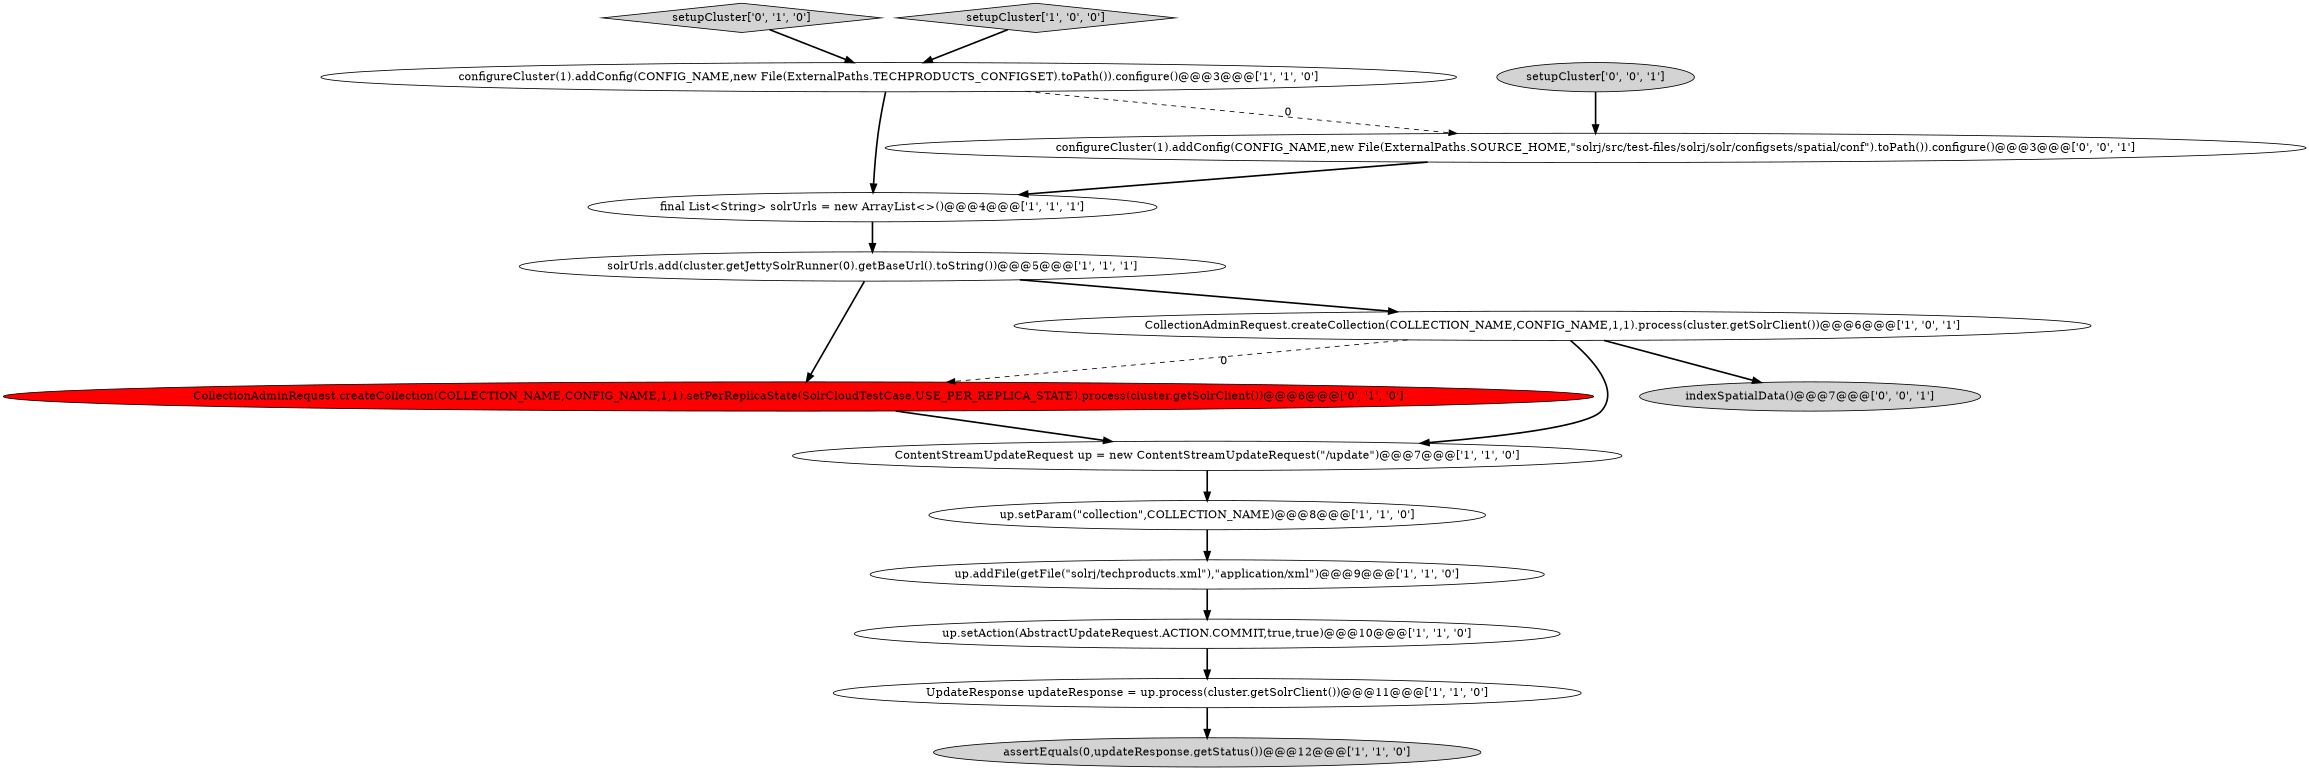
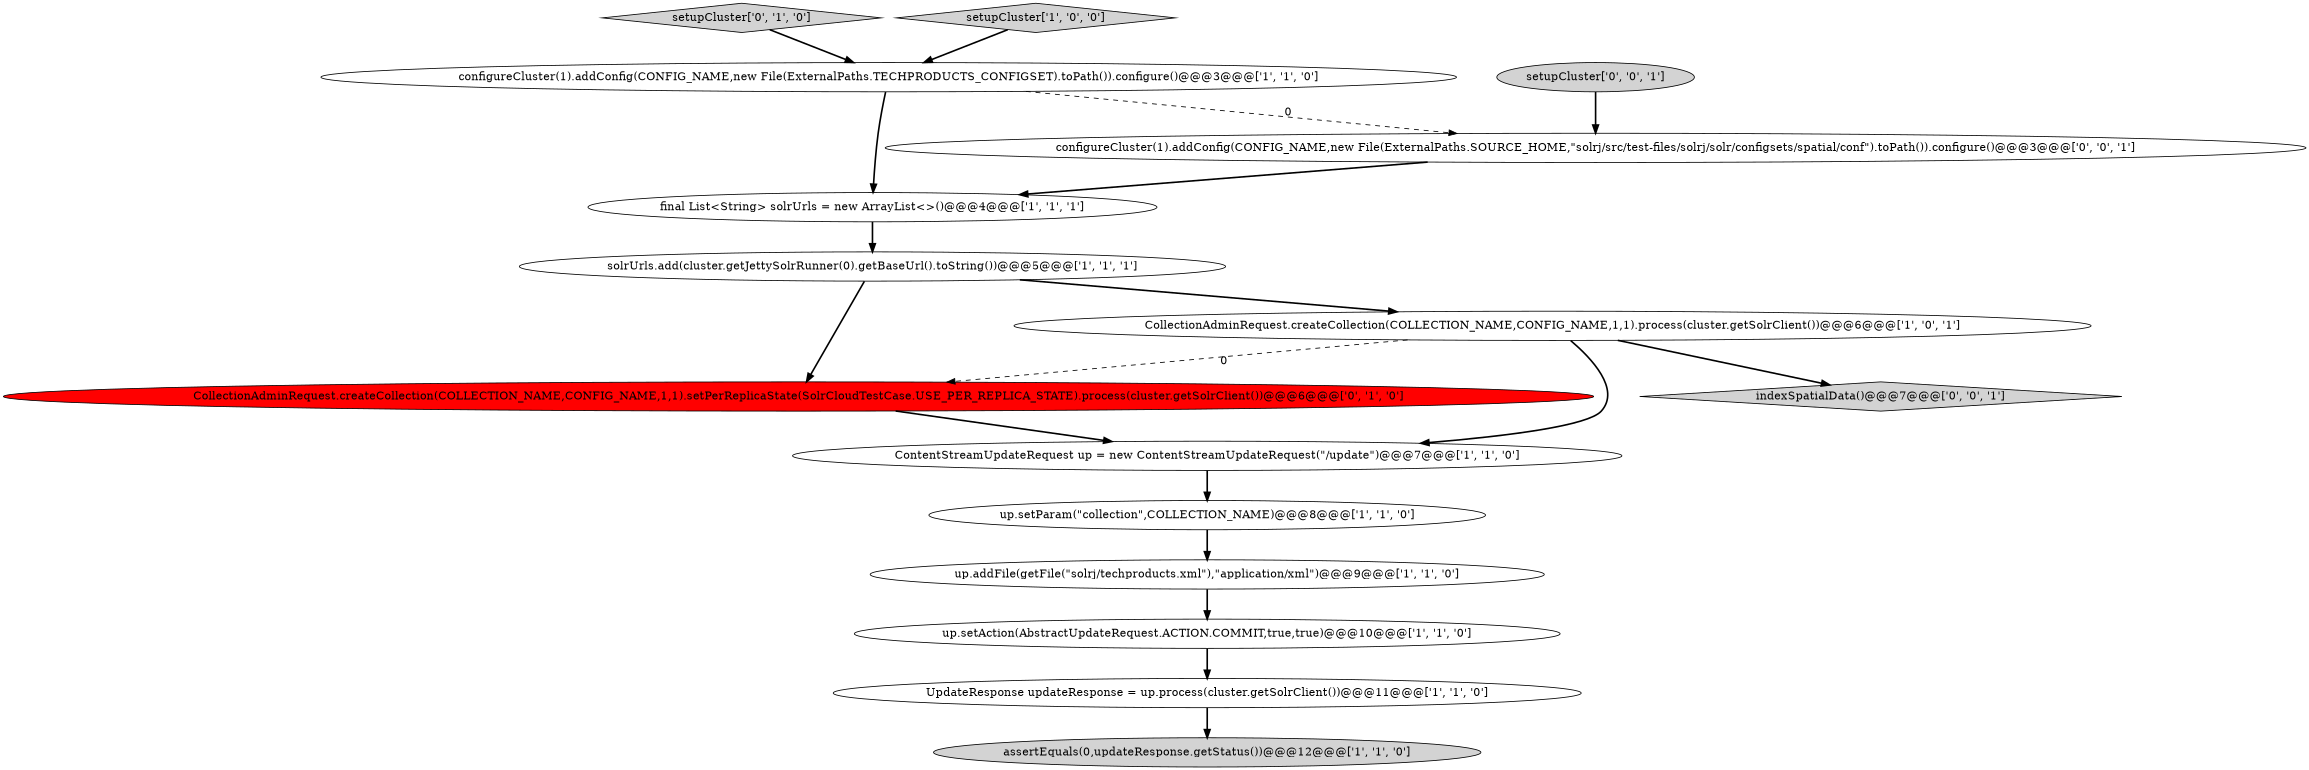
node "indexSpatialData()@@@7@@@['0', '0', '1']": shape ellipse -> diamond
